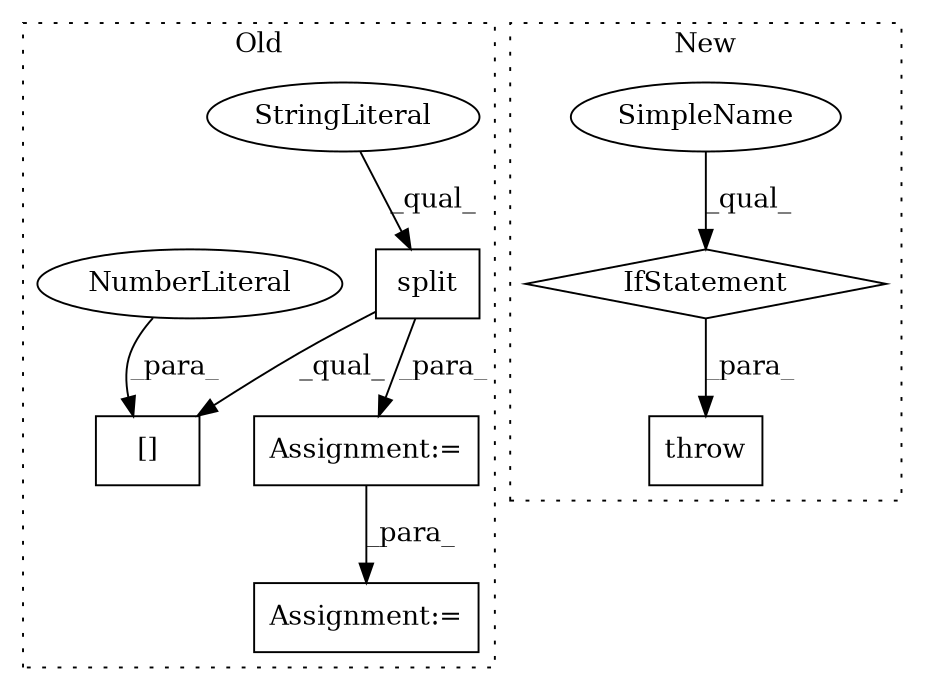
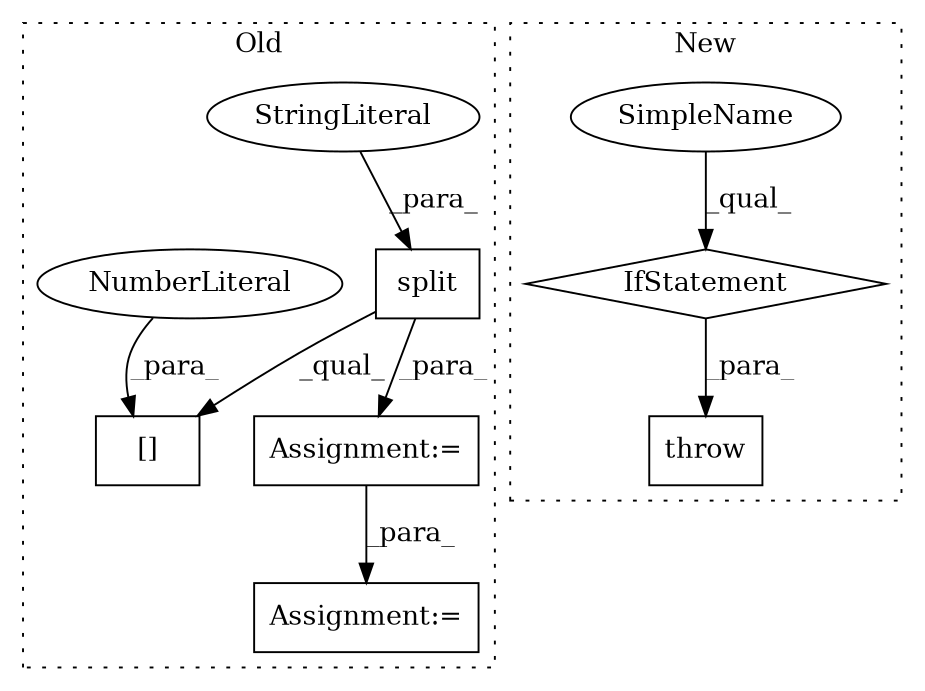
edge "StringLiteral" -> "split": label "_qual_" -> "_para_"
